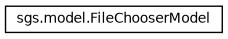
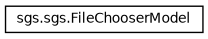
node "sgs.model.FileChooserModel": label "sgs.model.FileChooserModel" -> "sgs.sgs.FileChooserModel"
